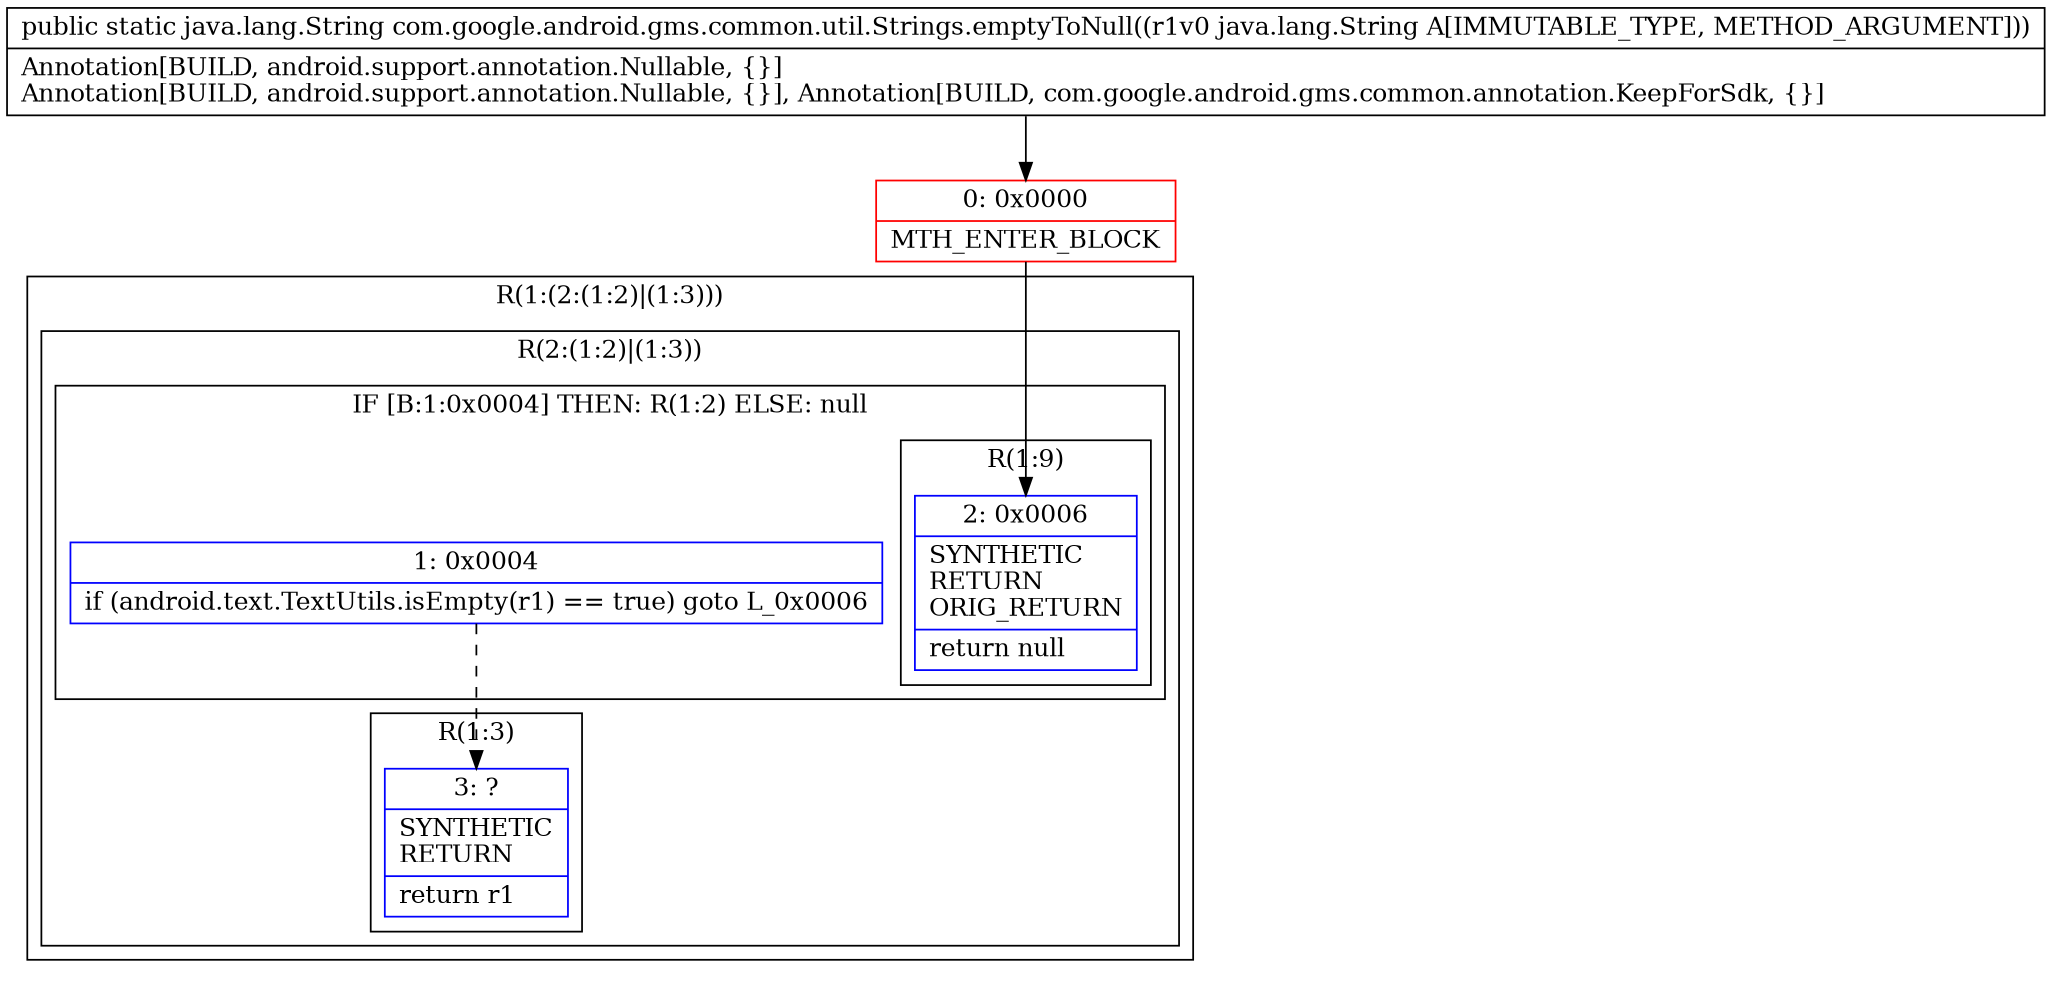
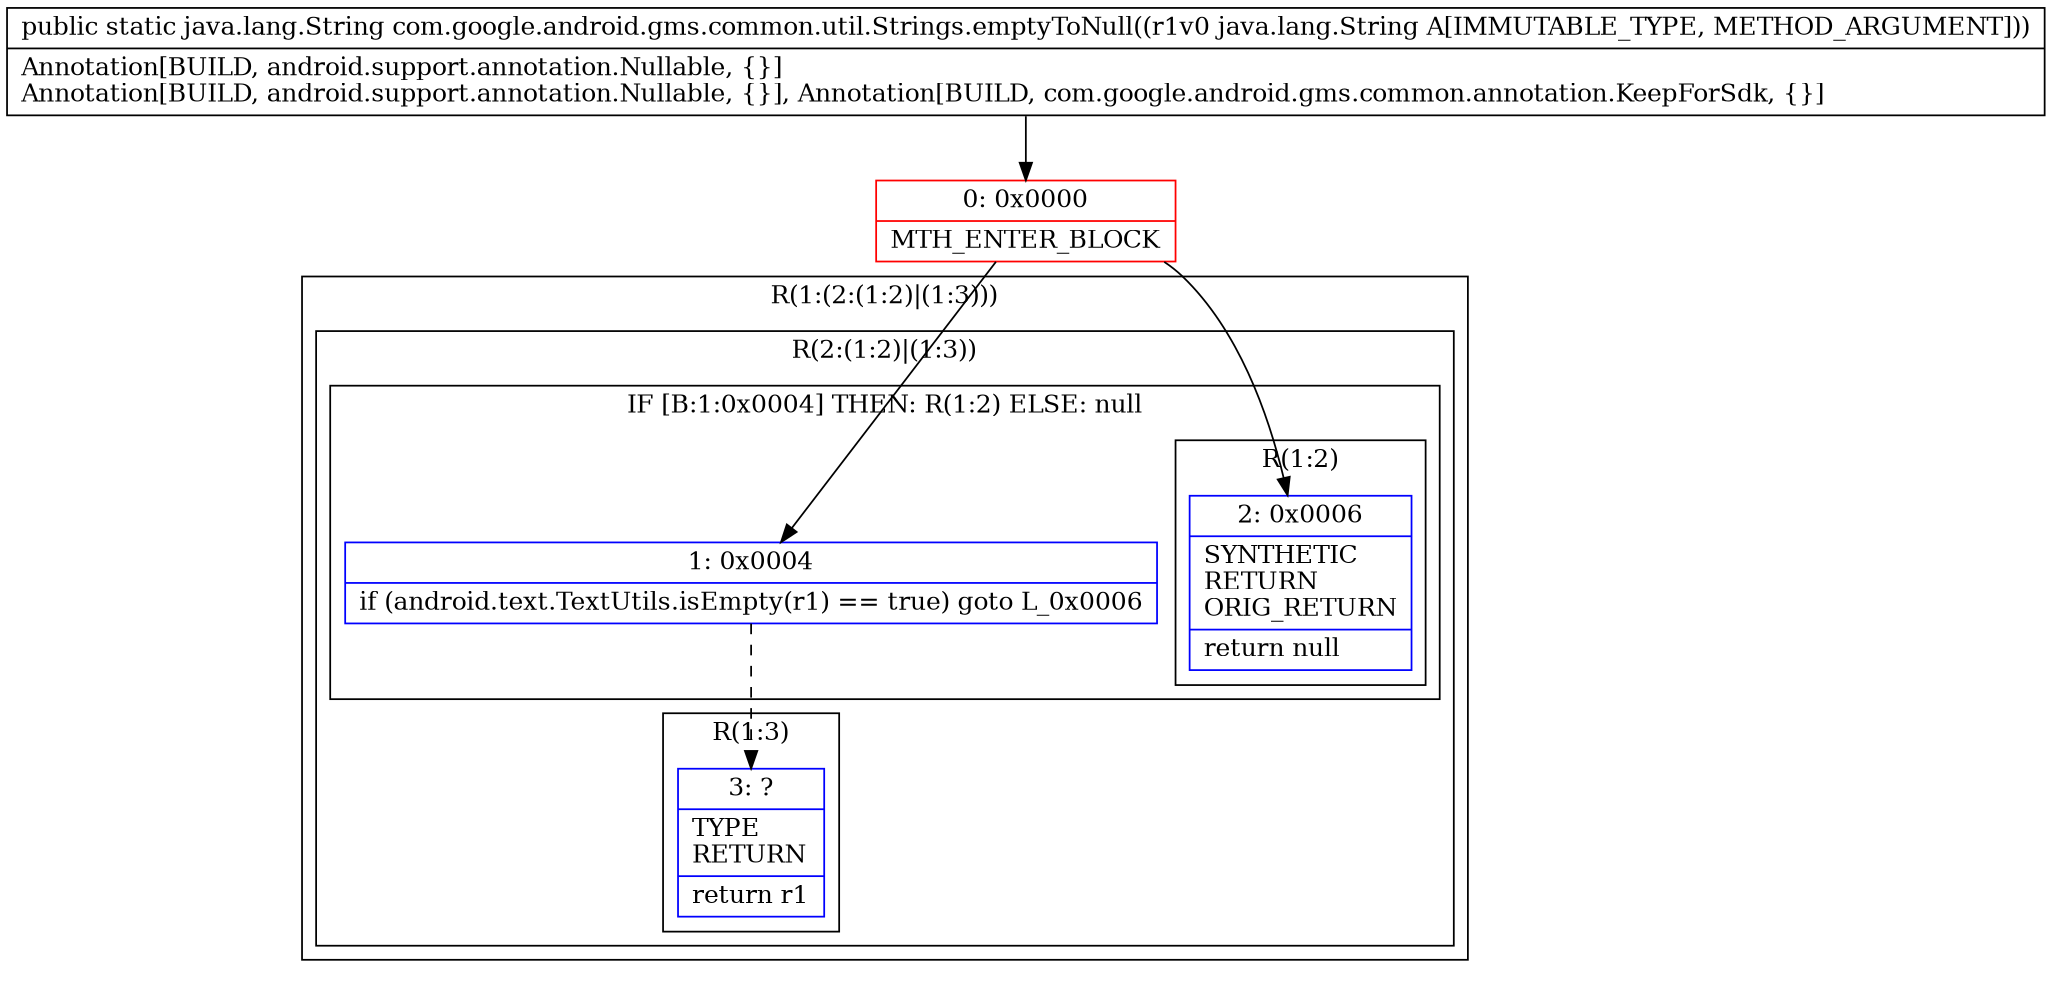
edge "0: 0x0000" -> "1: 0x0004": added
cluster "R(1:9)": label "R(1:9)" -> "R(1:2)"
node "3: ?": text "SYNTHETIC" -> "TYPE"
